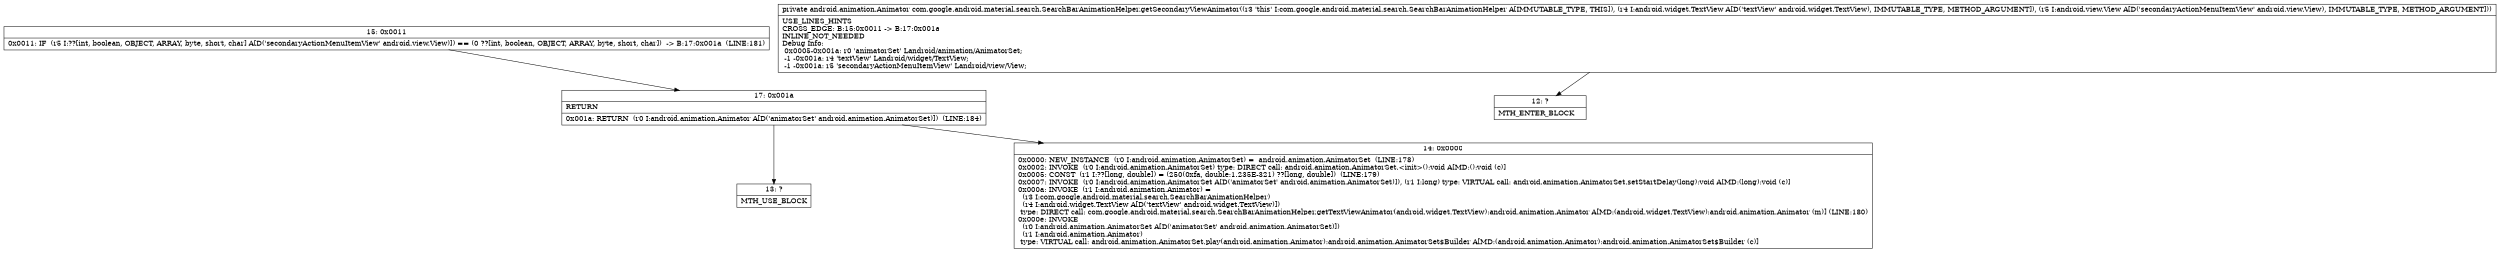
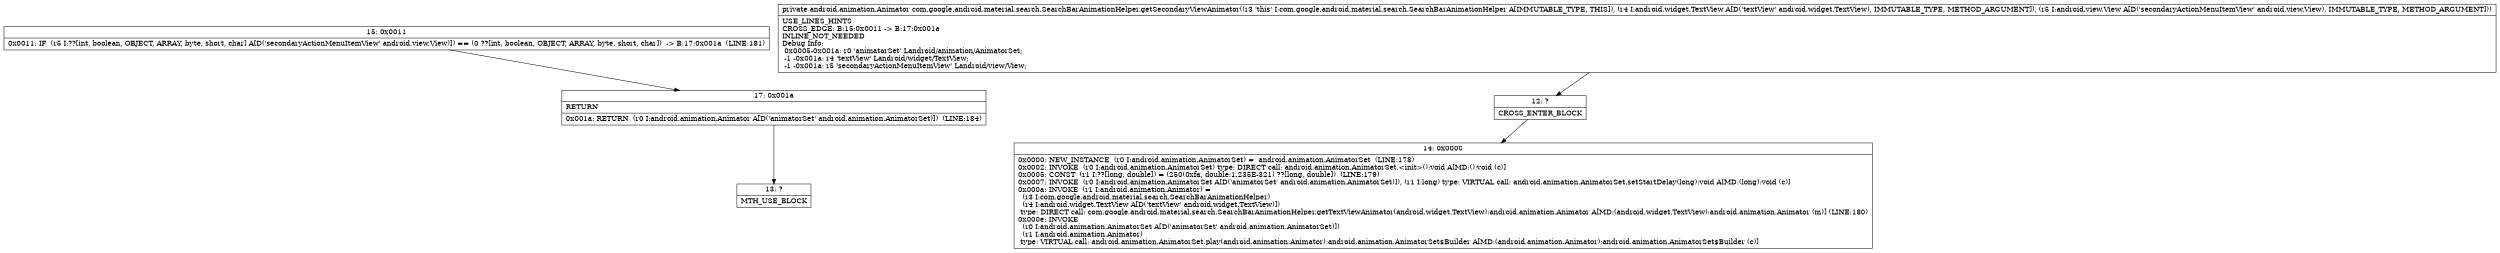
node "12: ?": text "MTH_ENTER_BLOCK" -> "CROSS_ENTER_BLOCK"
edge "17: 0x001a" -> "14: 0x0000": now "12: ?" -> "14: 0x0000"
